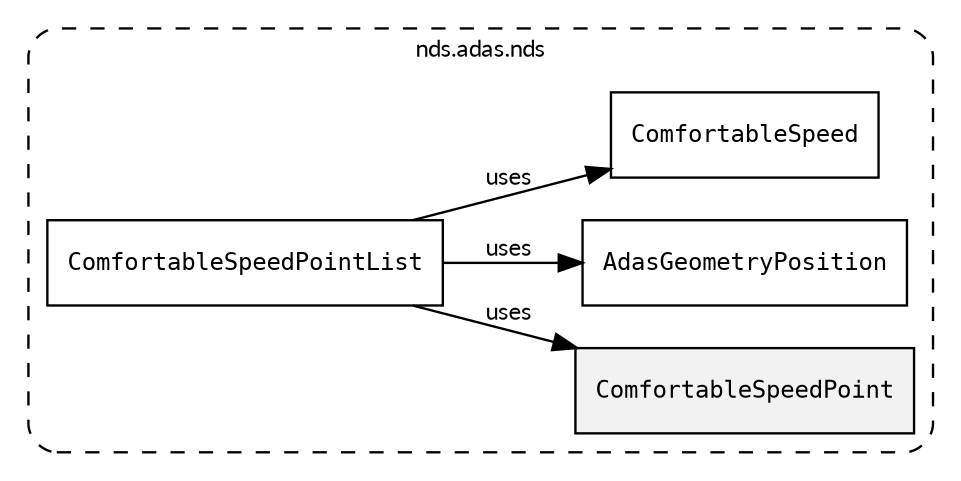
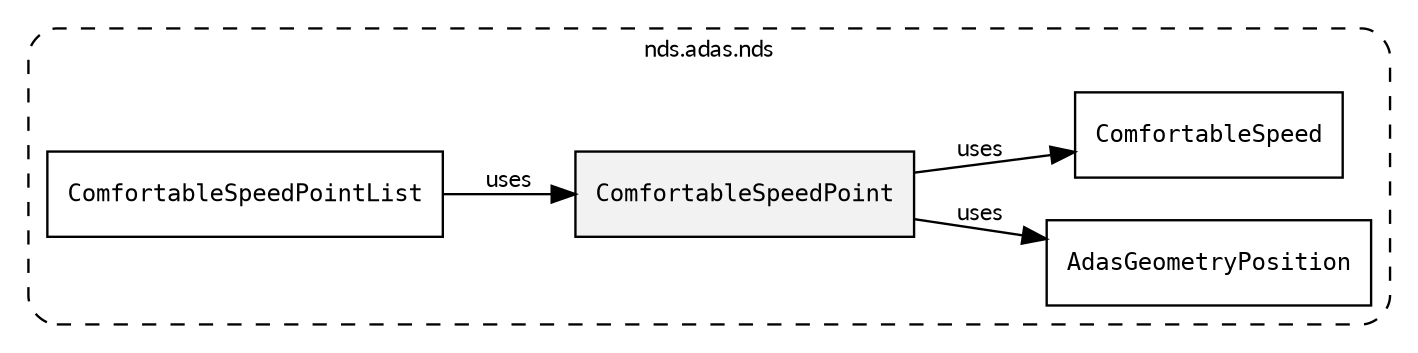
edge "ComfortableSpeedPointList" -> "ComfortableSpeed": now "ComfortableSpeedPoint" -> "ComfortableSpeed"
edge "ComfortableSpeedPointList" -> "AdasGeometryPosition": now "ComfortableSpeedPoint" -> "AdasGeometryPosition"
